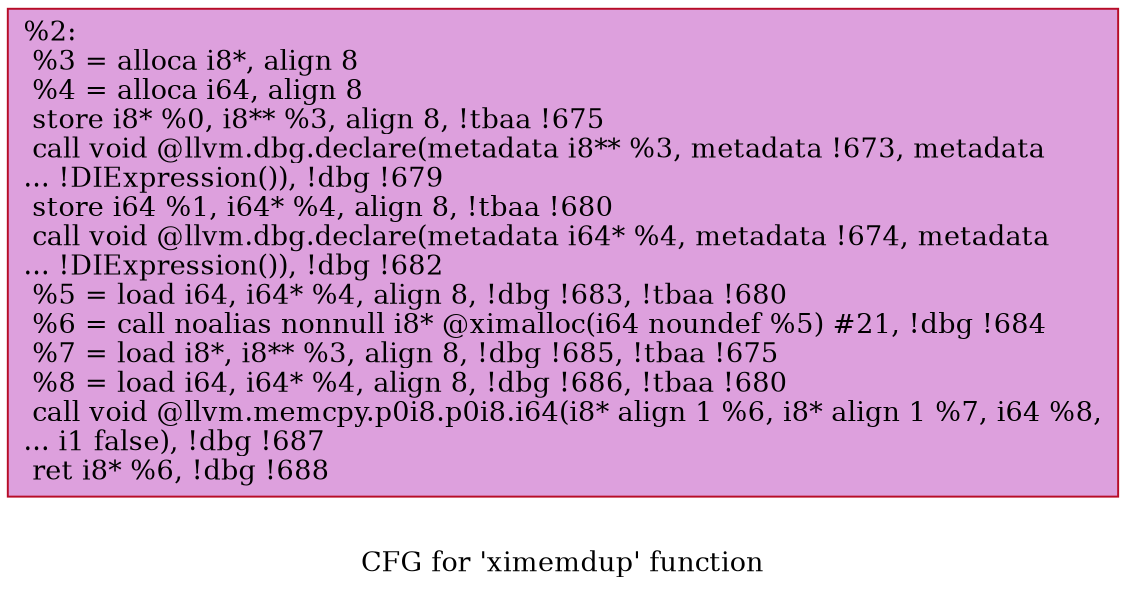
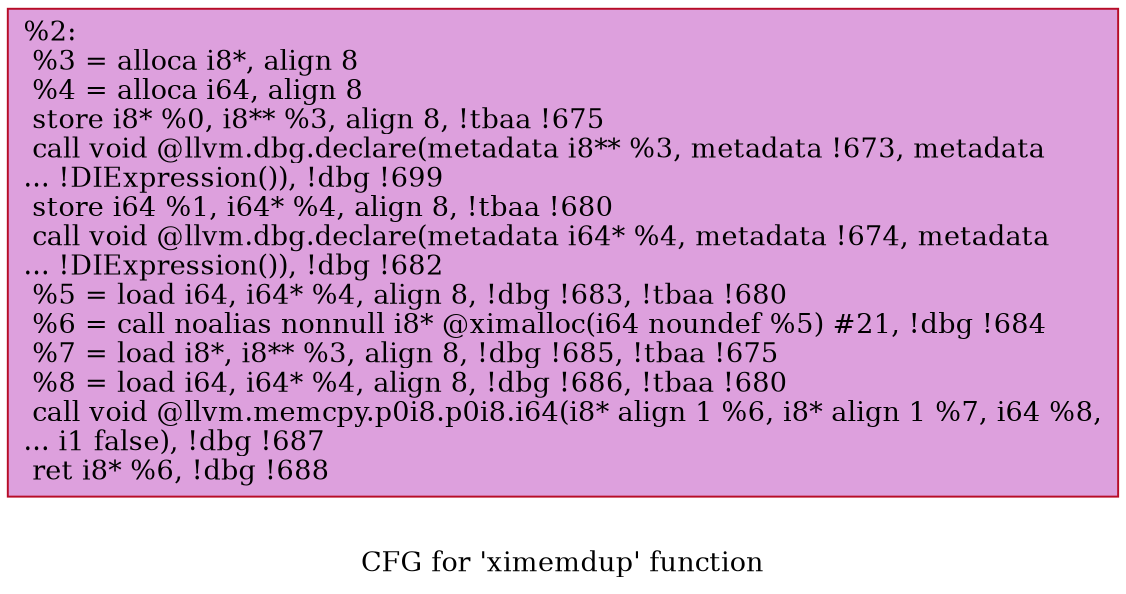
node "%2:": text "... !DIExpression()), !dbg !679" -> "... !DIExpression()), !dbg !699"
